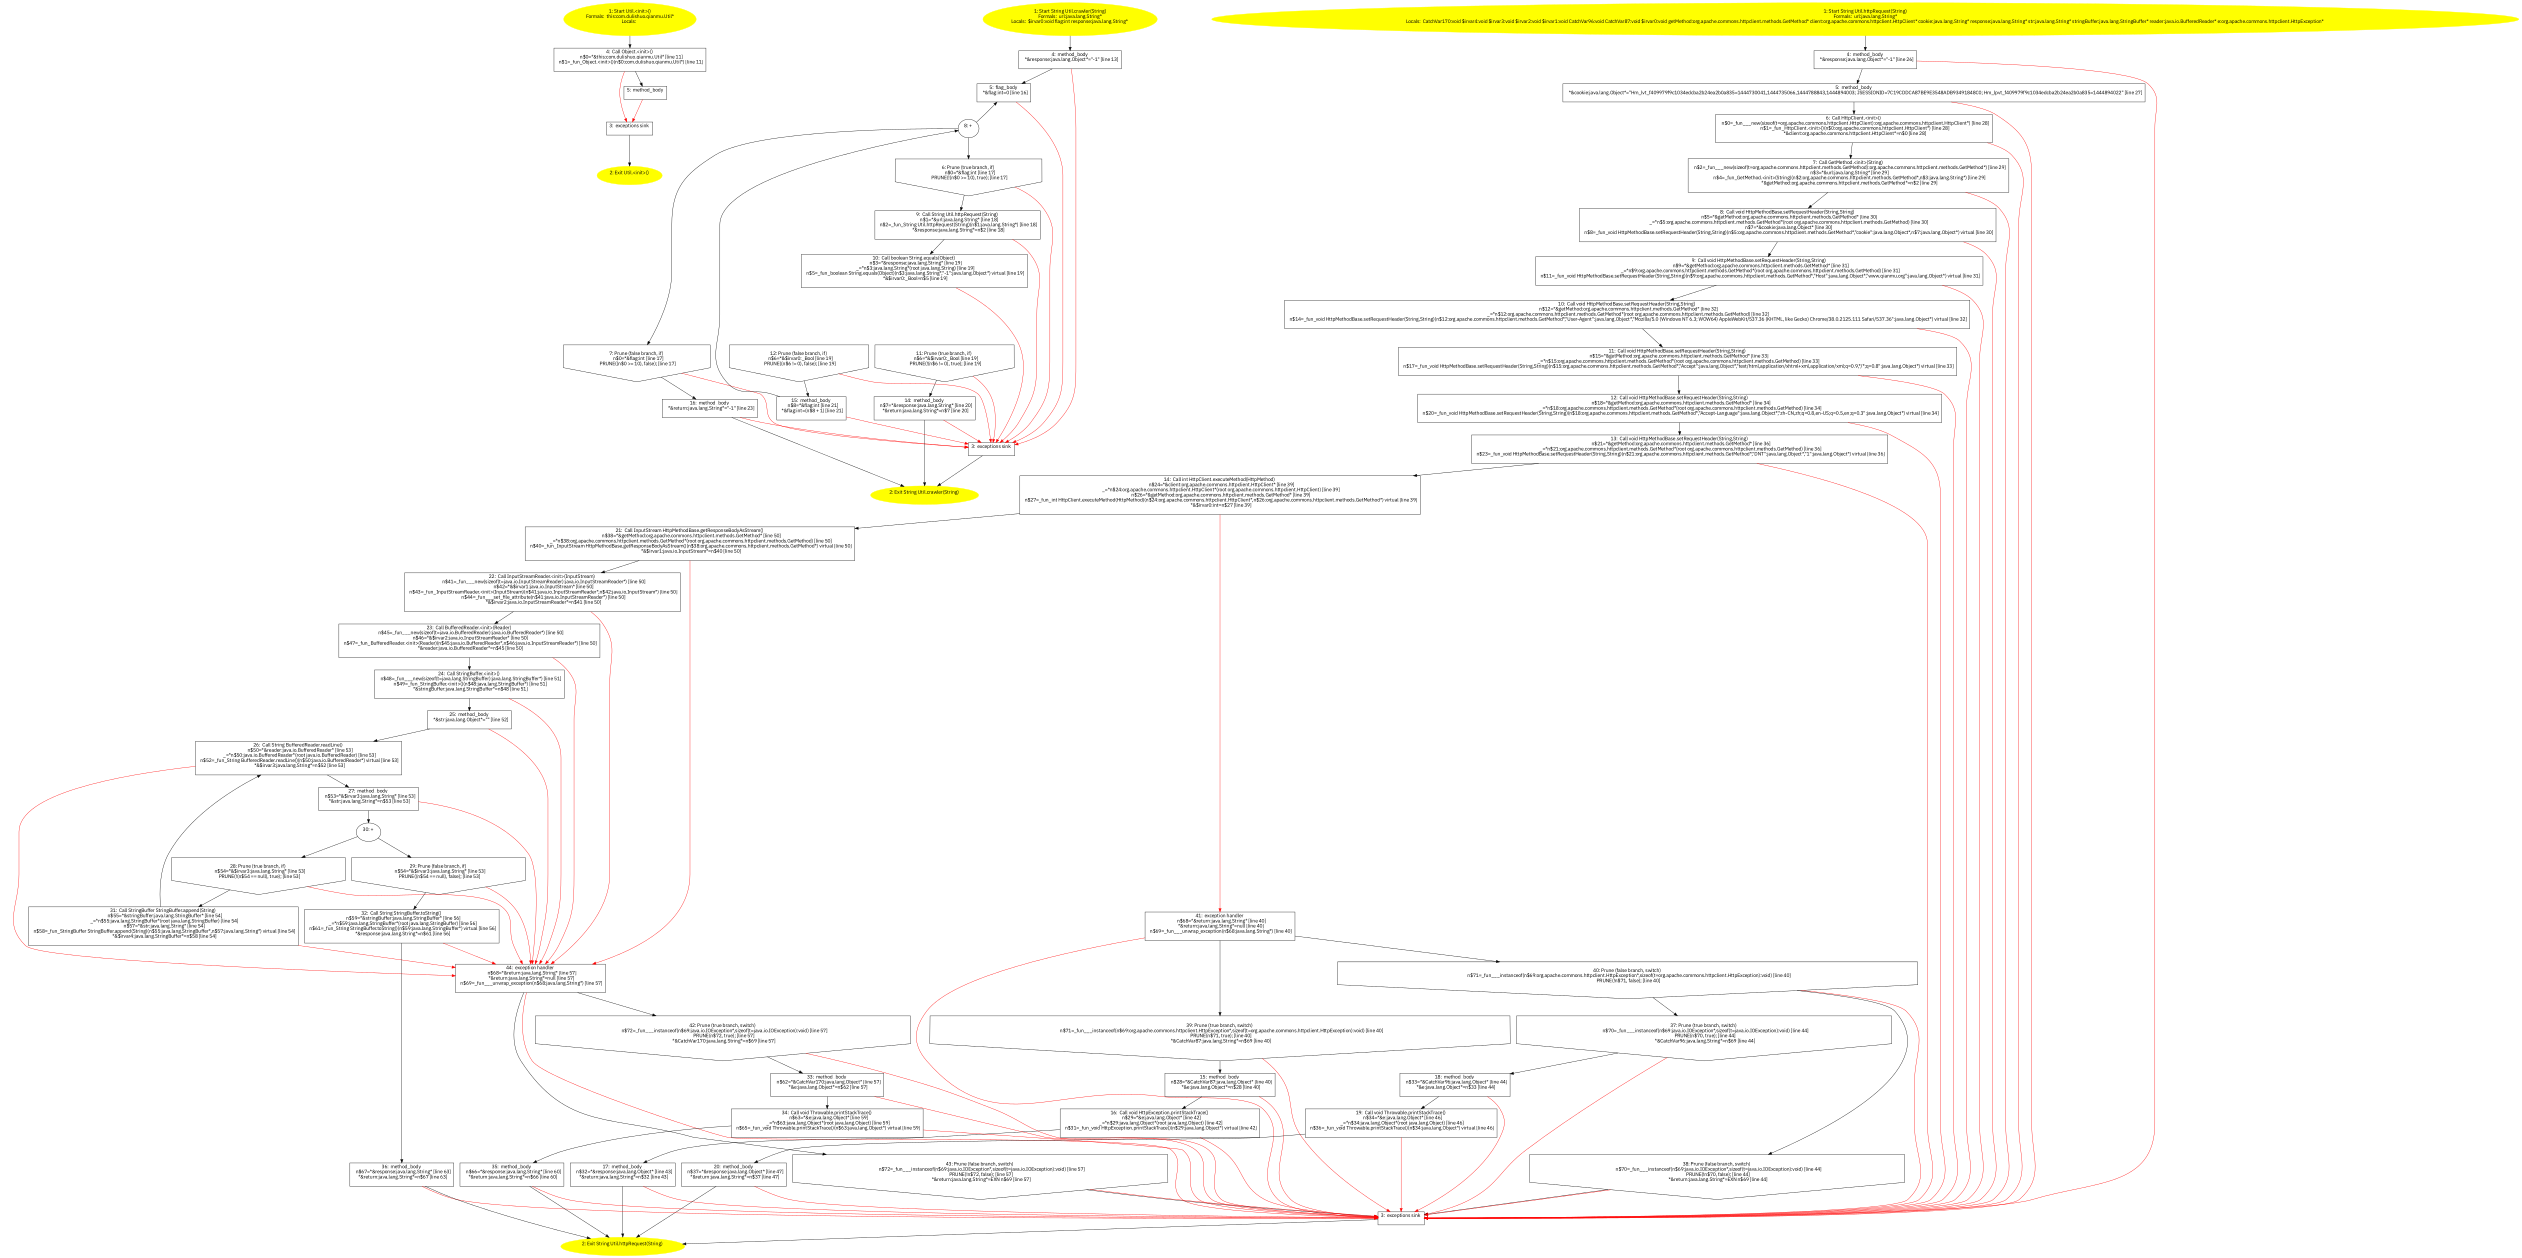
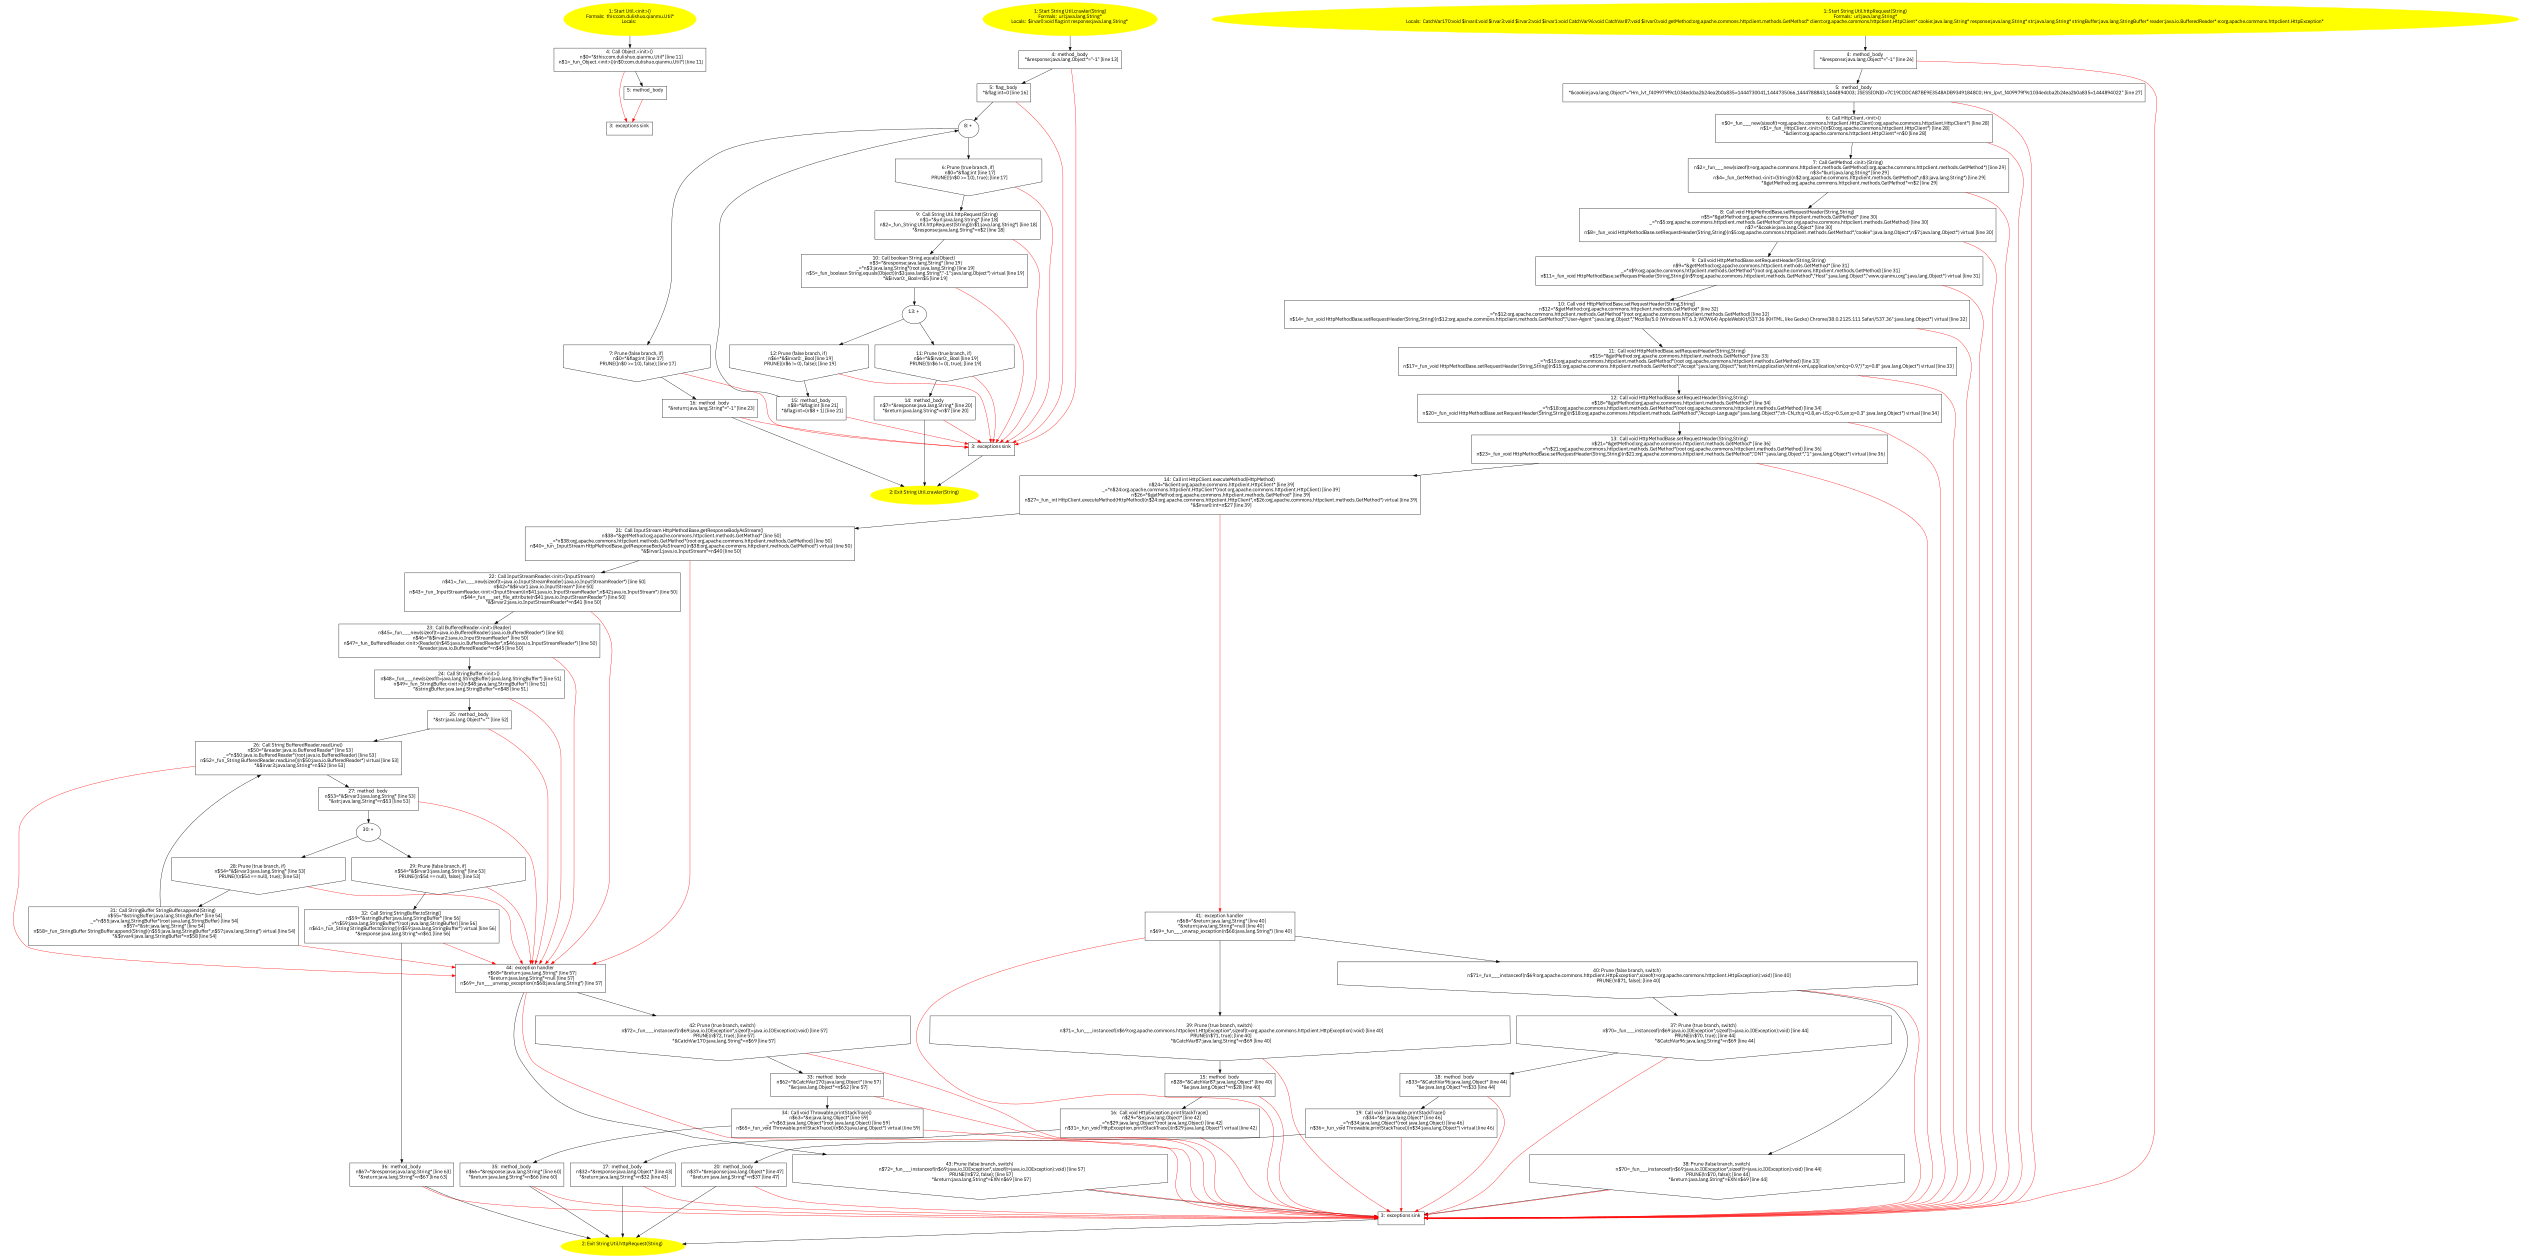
edge "8: +" -> "5:  flag_body *&flag:int=0 [line 16]": reversed
node "2: Exit Util.<init>()": removed
node "13: +": added
